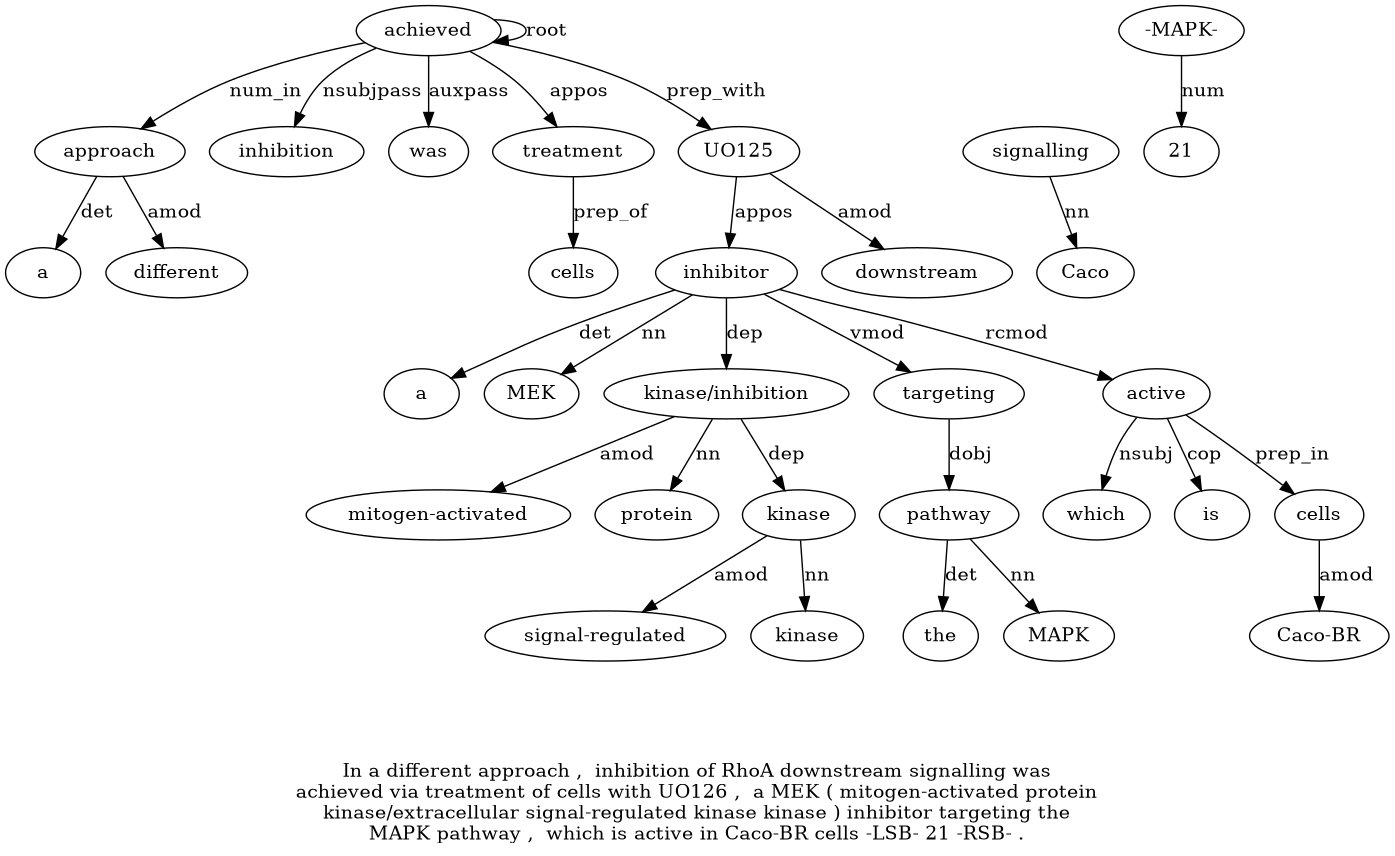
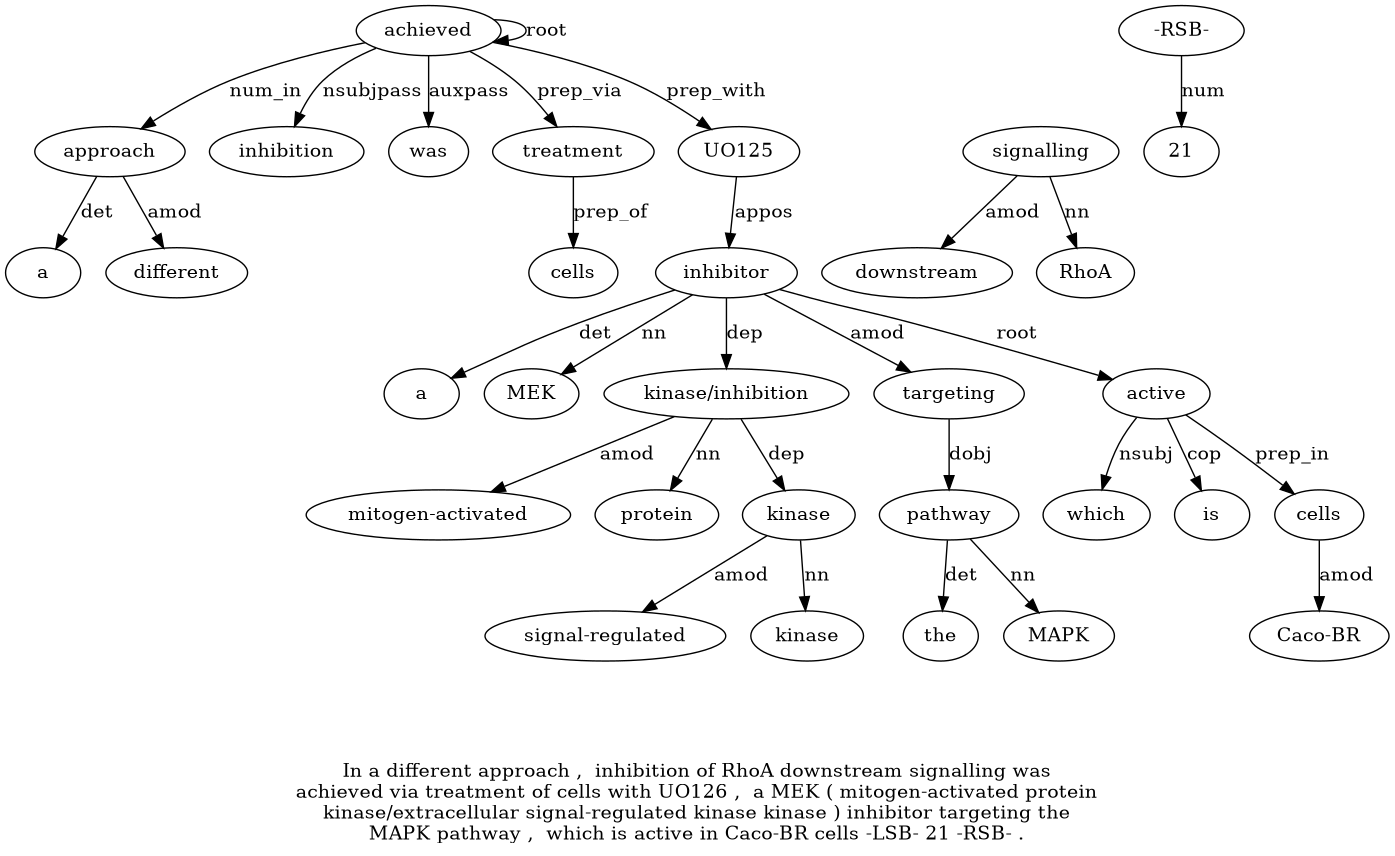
node "-MAPK-": label "-MAPK-" -> "-RSB-"
edge "achieved" -> "treatment": label "appos" -> "prep_via"
edge "UO125" -> "downstream": now "signalling" -> "downstream"
node "Caco": label "Caco" -> "RhoA"
edge "inhibitor" -> "targeting": label "vmod" -> "amod"
edge "inhibitor" -> "active": label "rcmod" -> "root"
